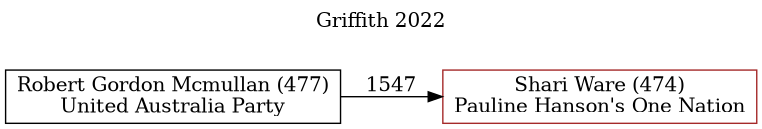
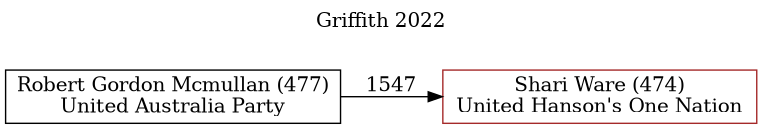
node "Shari Ware (474) Pauline Hanson's One Nation": label "Shari Ware (474) Pauline Hanson's One Nation" -> "Shari Ware (474) United Hanson's One Nation"
